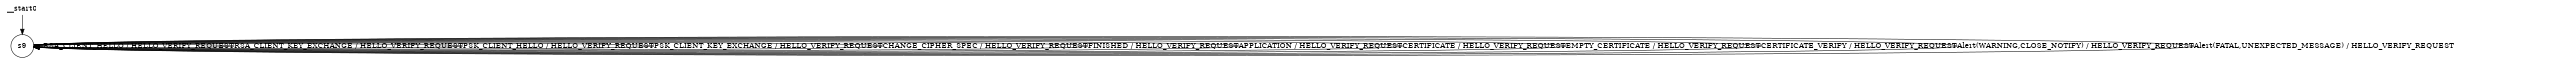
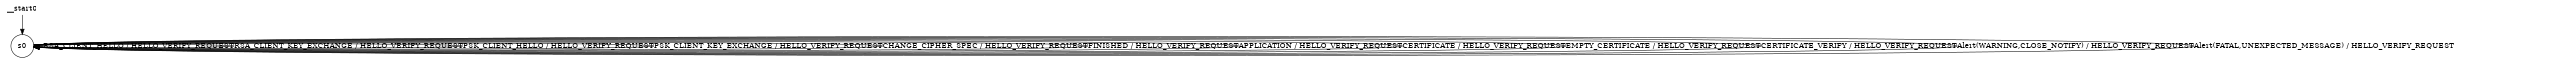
node "s9": label "s9" -> "s0"
